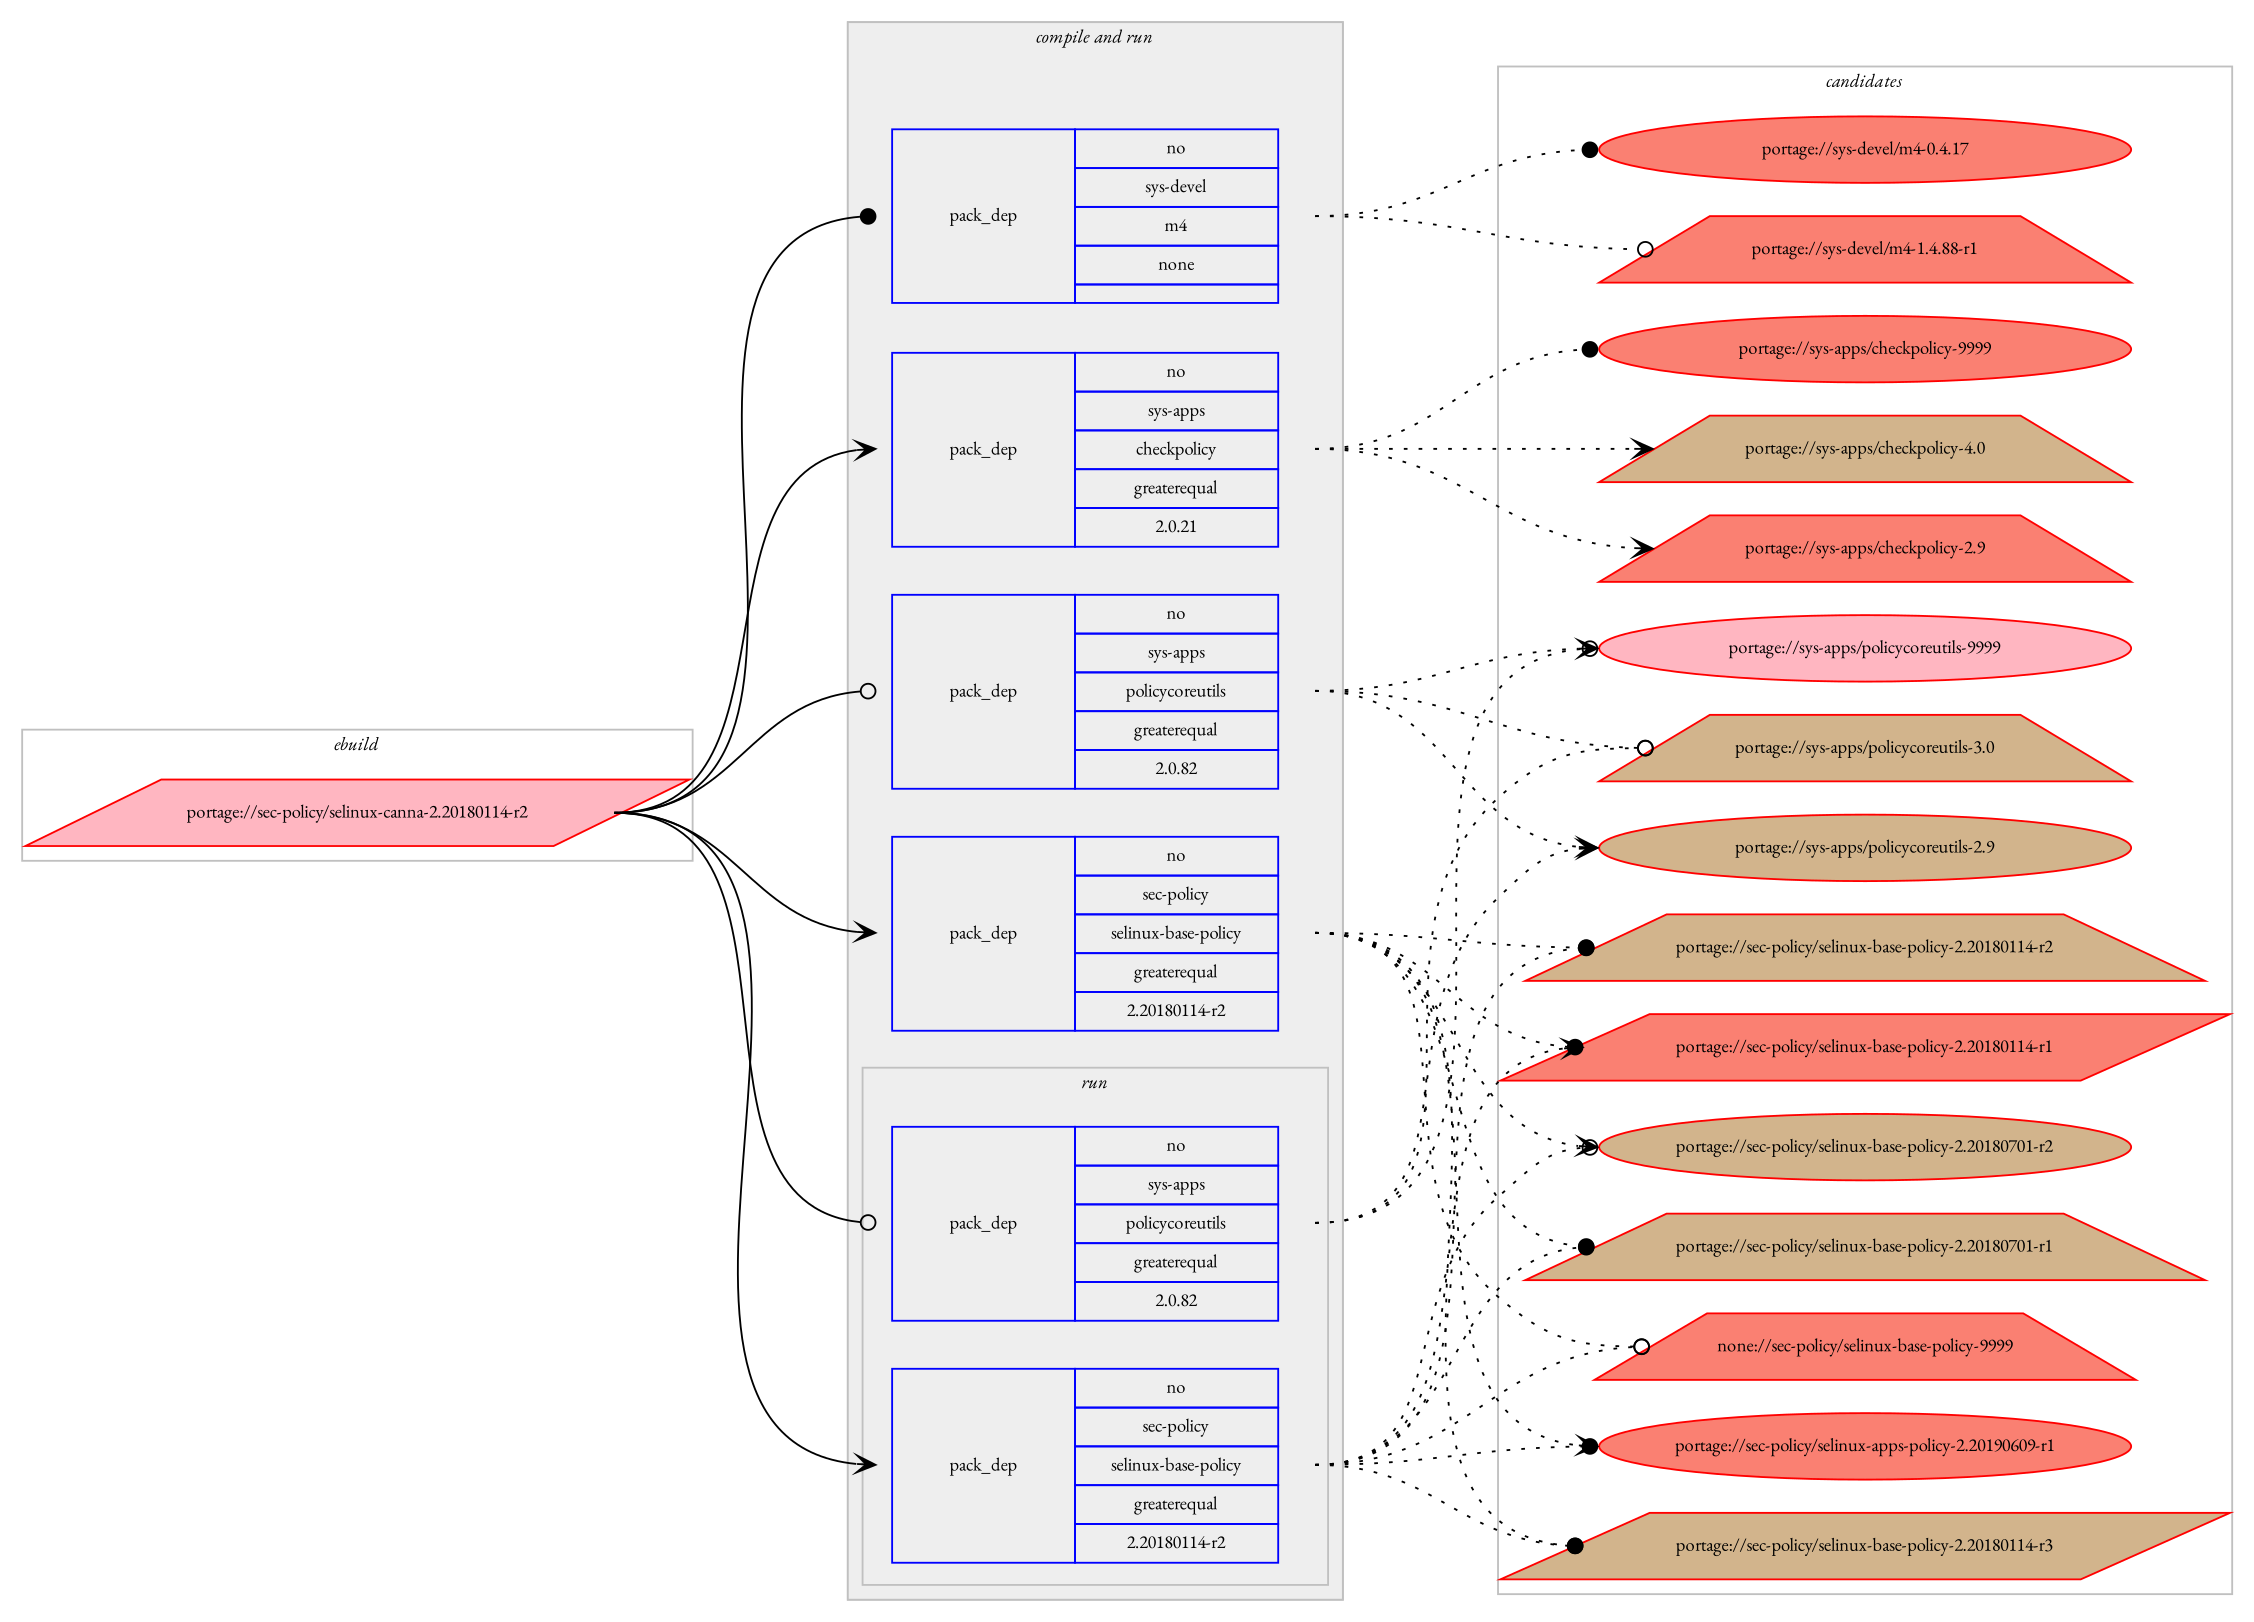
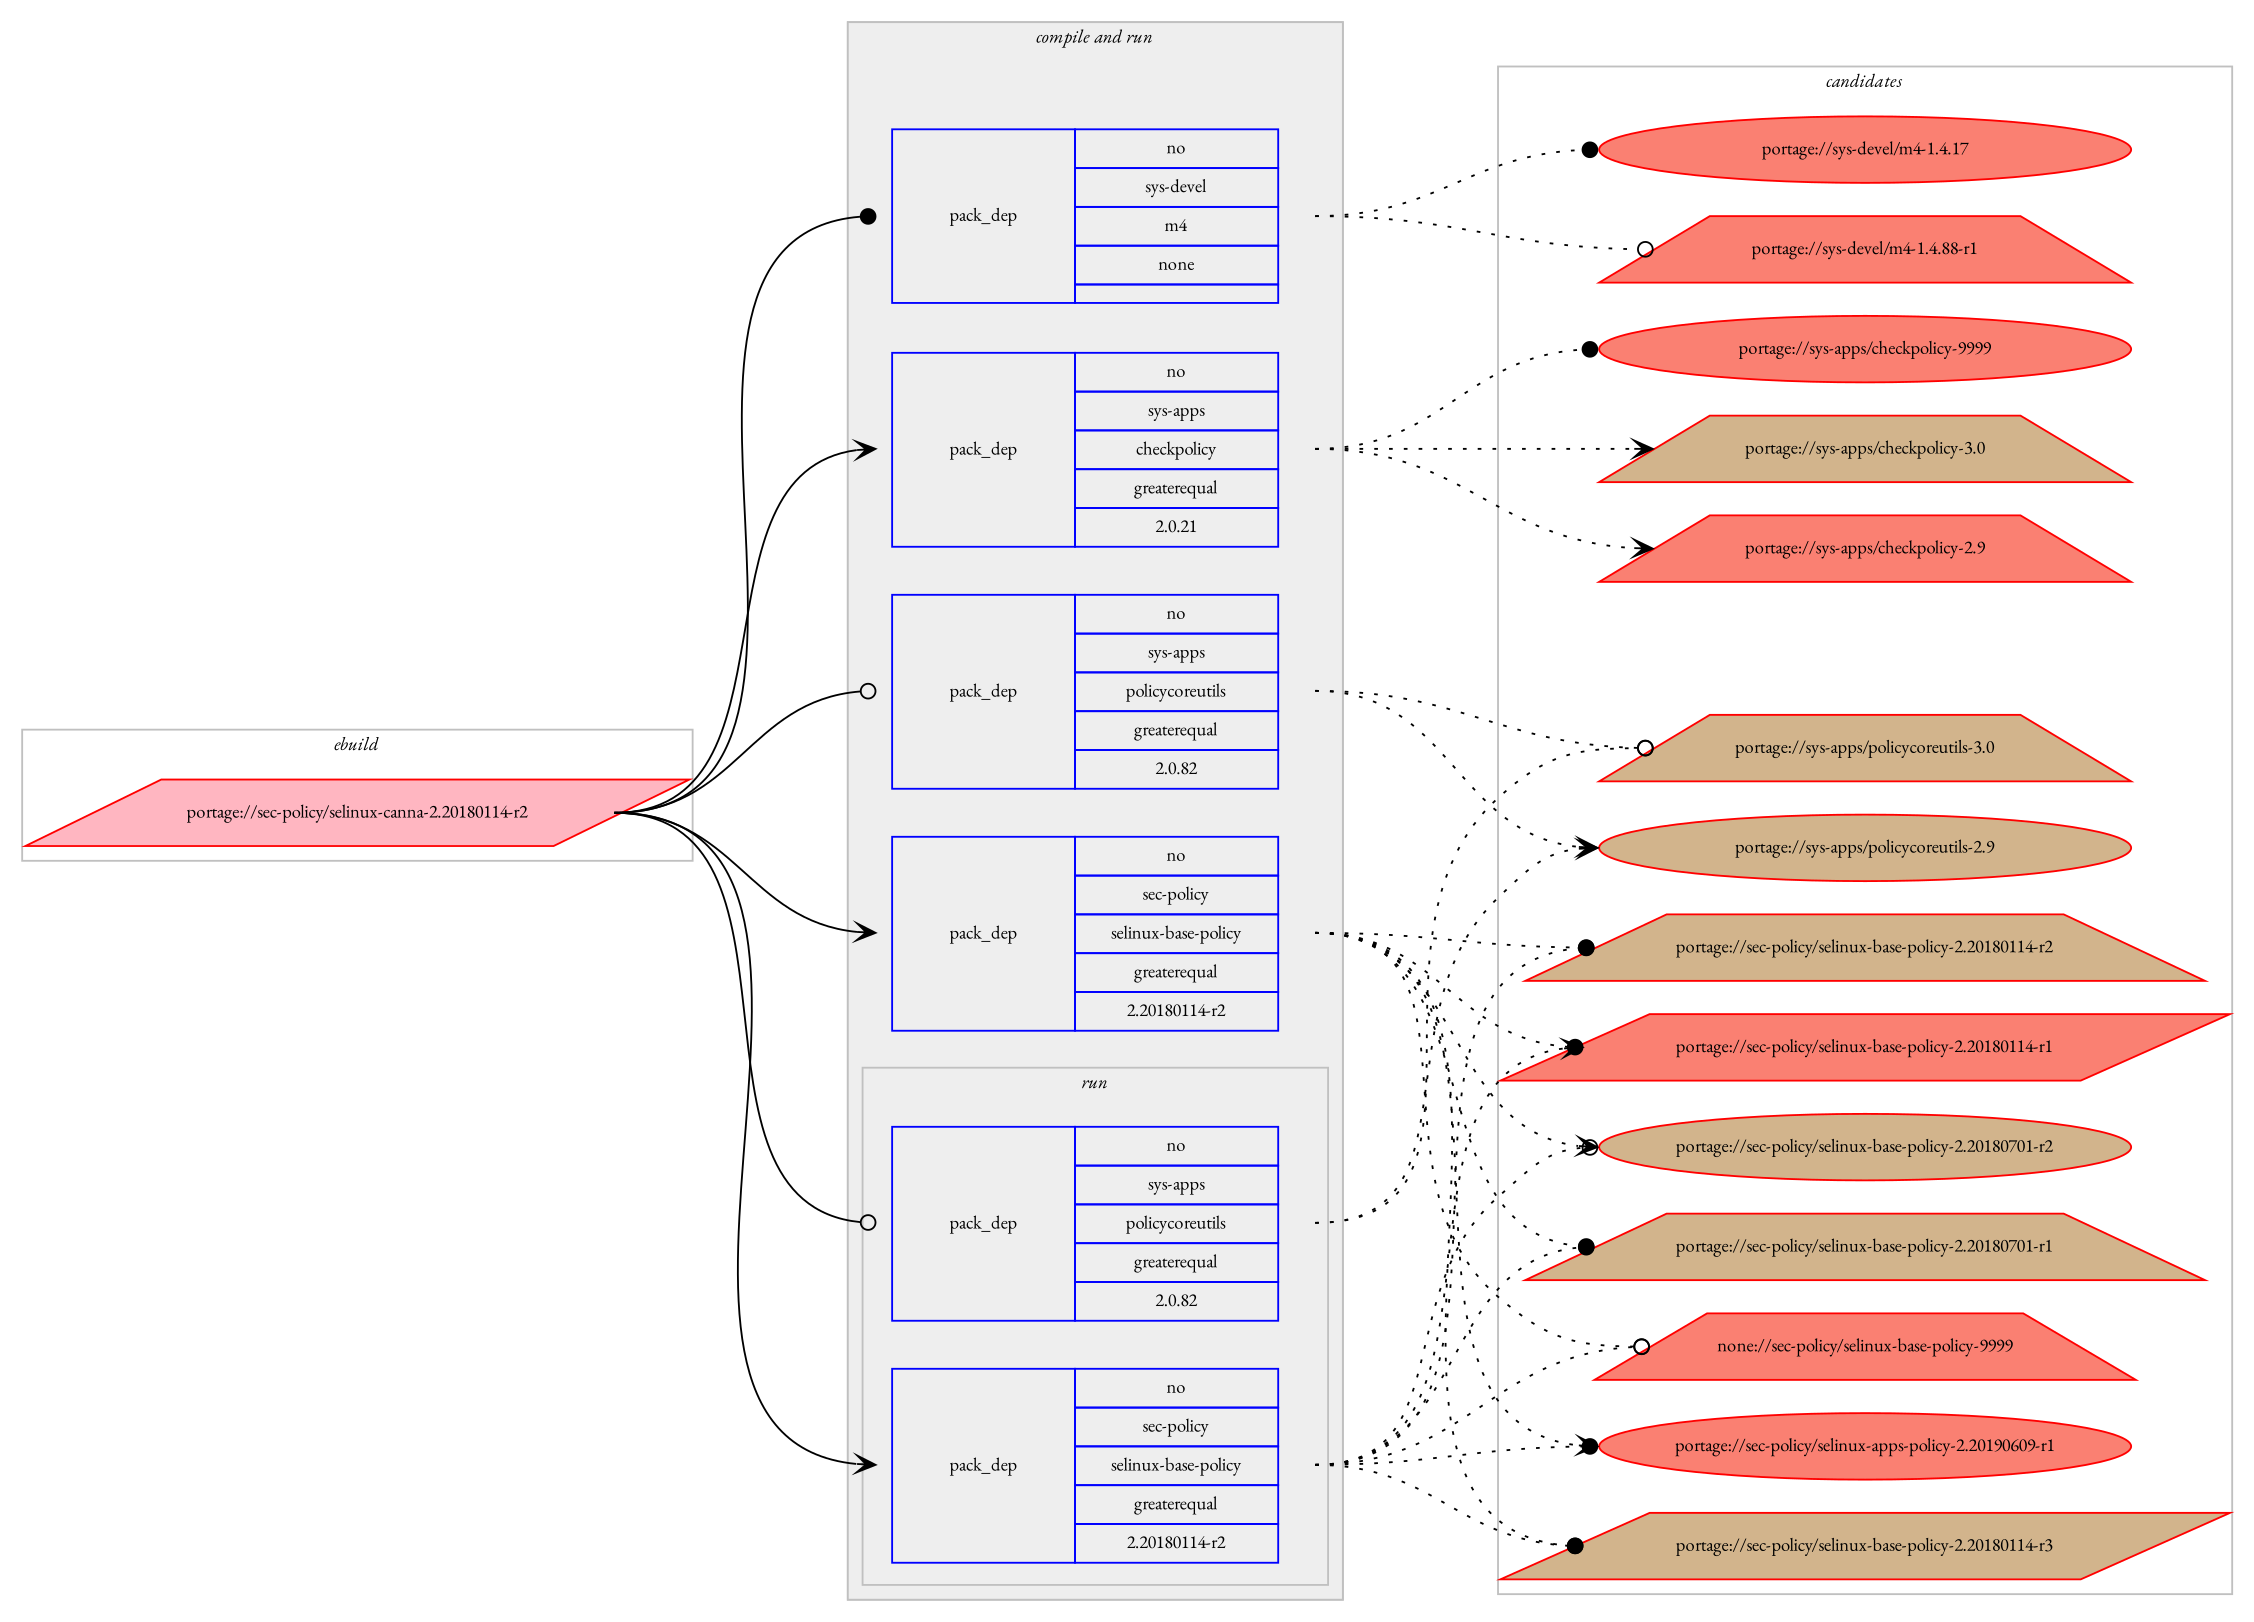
node "portage://sys-devel/m4-0.4.17": label "portage://sys-devel/m4-0.4.17" -> "portage://sys-devel/m4-1.4.17"
node "portage://sys-apps/checkpolicy-4.0": label "portage://sys-apps/checkpolicy-4.0" -> "portage://sys-apps/checkpolicy-3.0"
node "portage://sys-apps/policycoreutils-9999": removed
